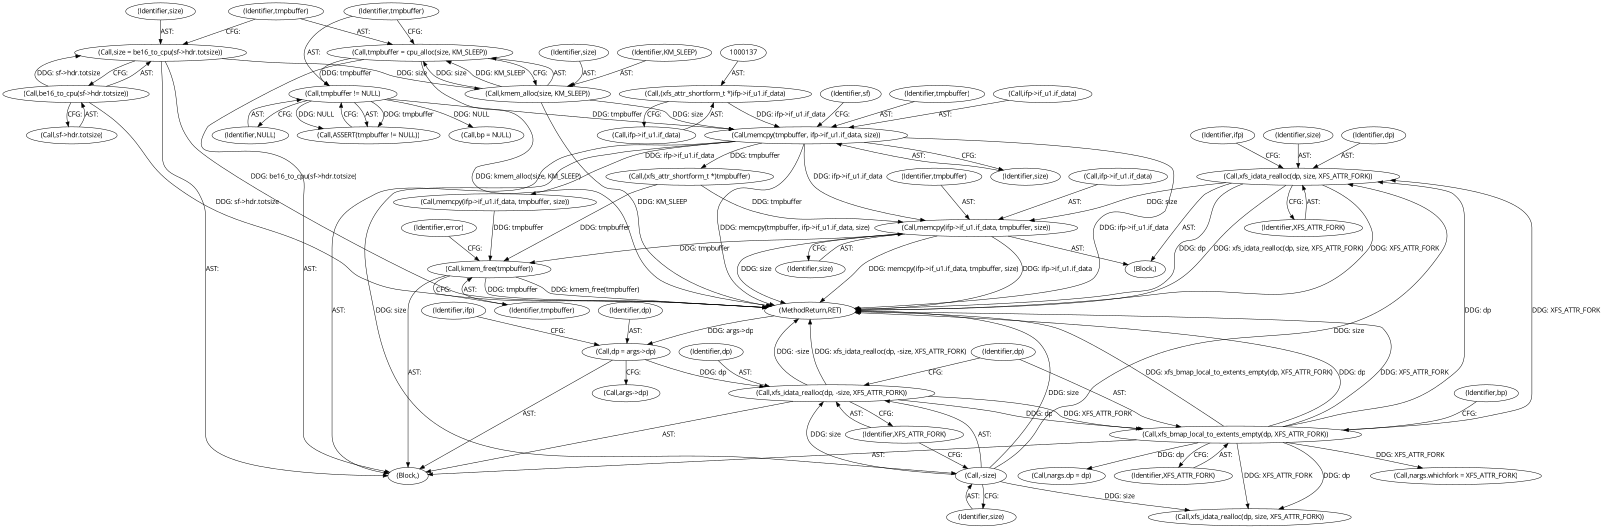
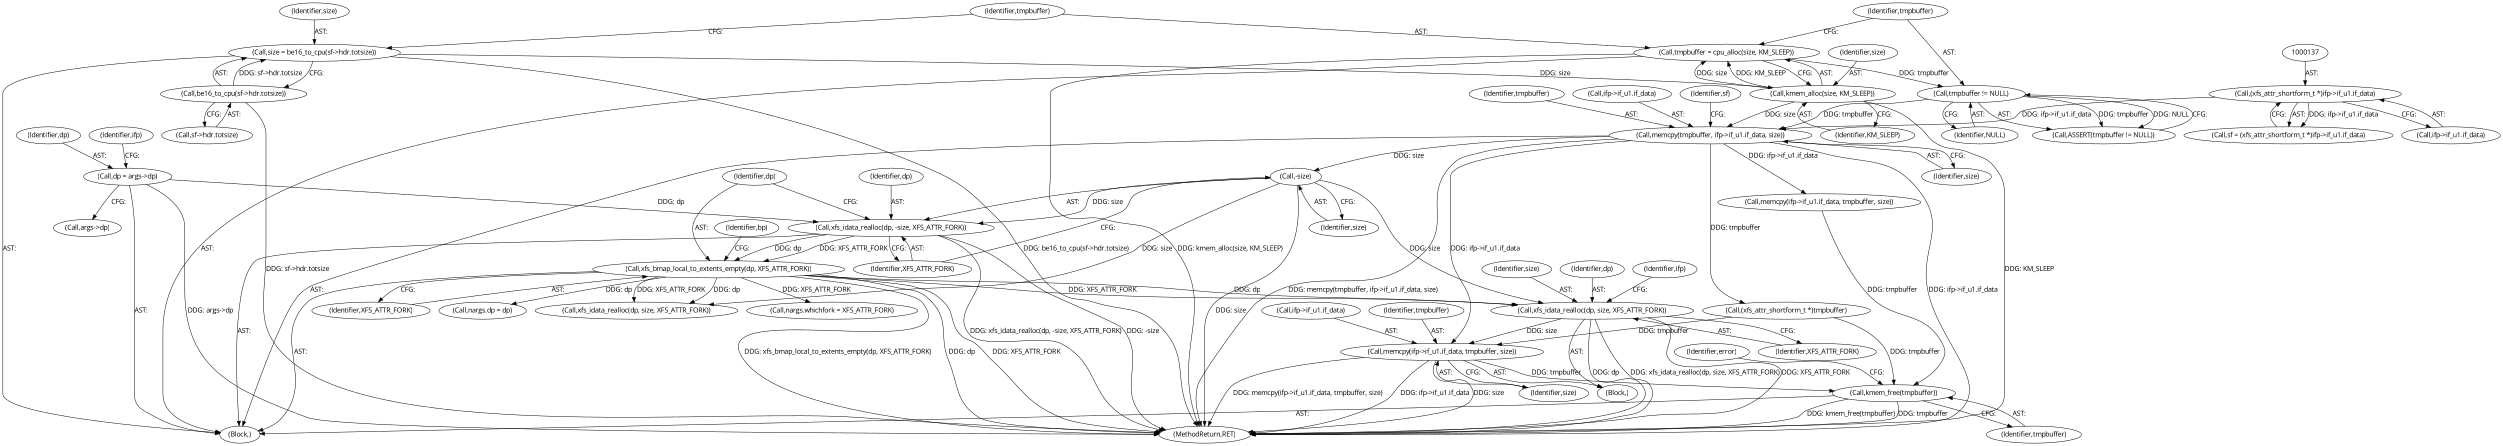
edge "(Call,kmem_alloc(size, KM_SLEEP))" -> "(Identifier,KM_SLEEP)": added, label "CFG:"
node "(Call,bp = NULL)": removed
node "(Call,sf = (xfs_attr_shortform_t *)ifp->if_u1.if_data)": added
edge "(MethodReturn,RET)" -> "(Call,dp = args->dp)": reversed
